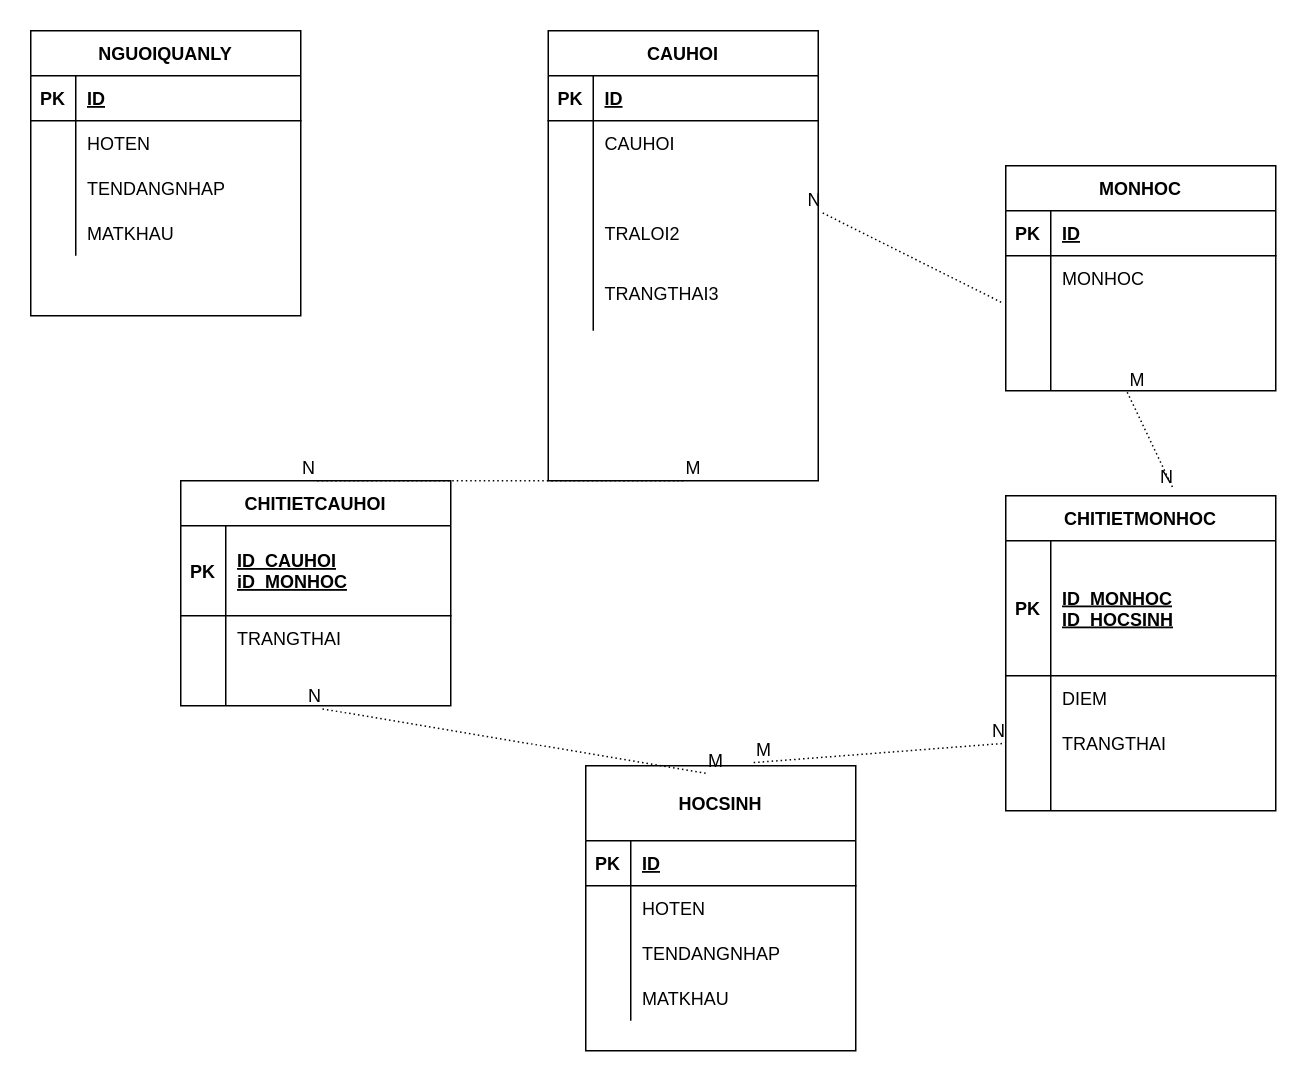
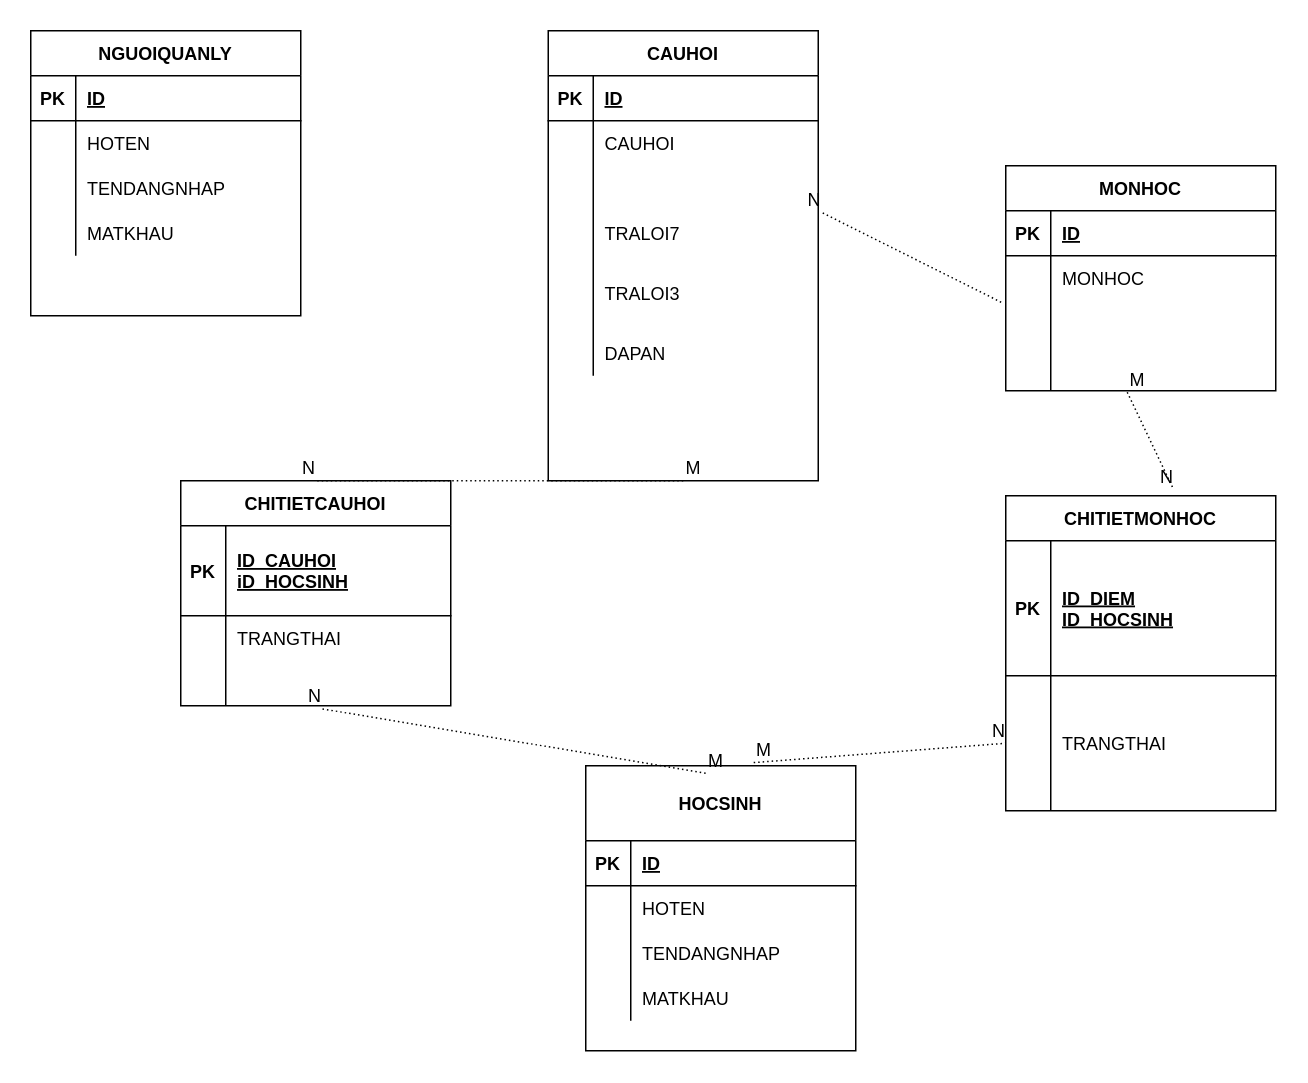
node "TRALOI2": label "TRALOI2" -> "TRALOI7"
node "TRANGTHAI3": label "TRANGTHAI3" -> "TRALOI3"
node "DAPAN": added
node "ID_CAUHOI iD_MONHOC": label "ID_CAUHOI iD_MONHOC" -> "ID_CAUHOI iD_HOCSINH"
node "ID_MONHOC ID_HOCSINH": label "ID_MONHOC ID_HOCSINH" -> "ID_DIEM ID_HOCSINH"
node "DIEM": removed
